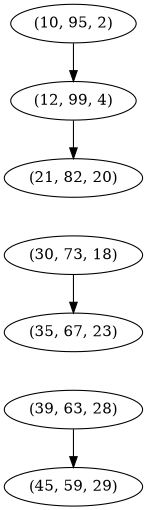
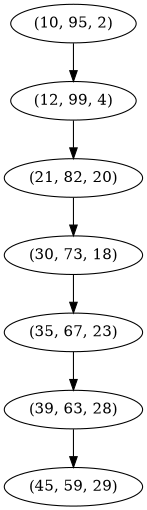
edge "(21, 82, 20)" -> "(30, 73, 18)": added
edge "(35, 67, 23)" -> "(39, 63, 28)": added
